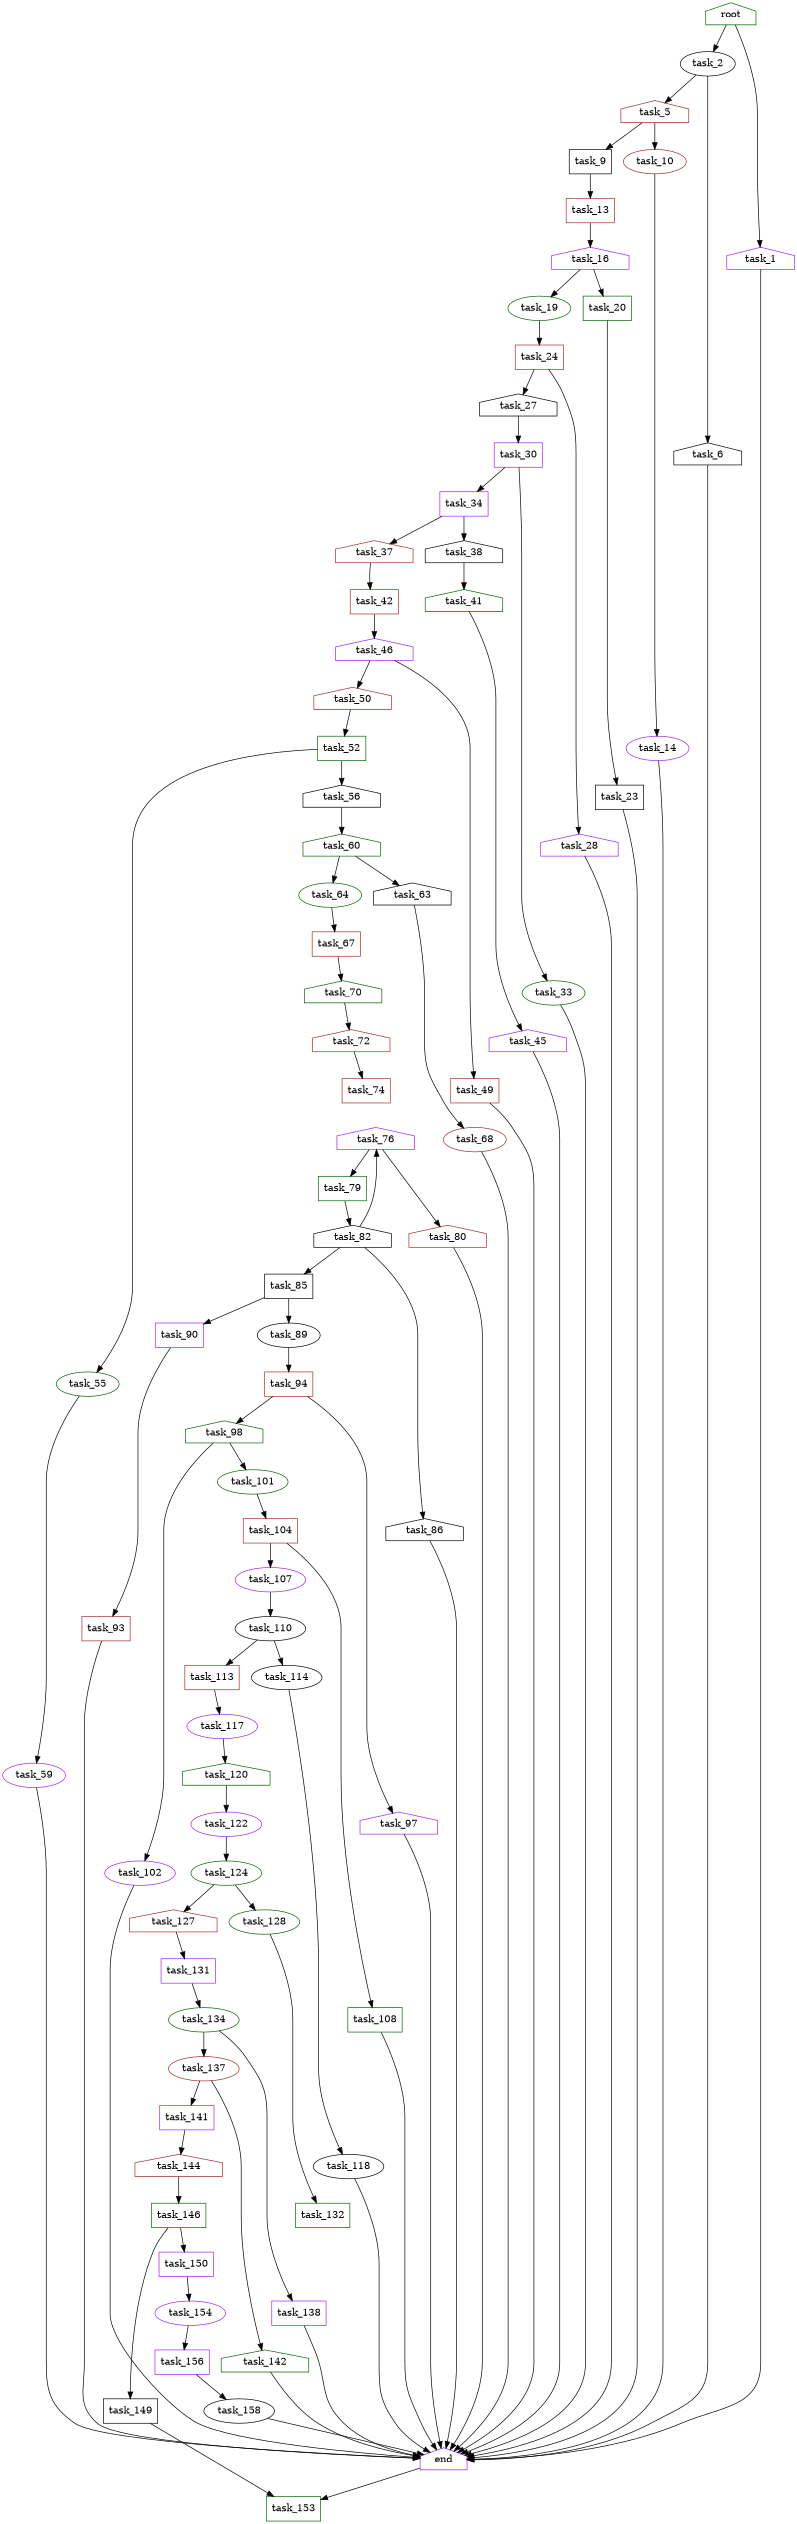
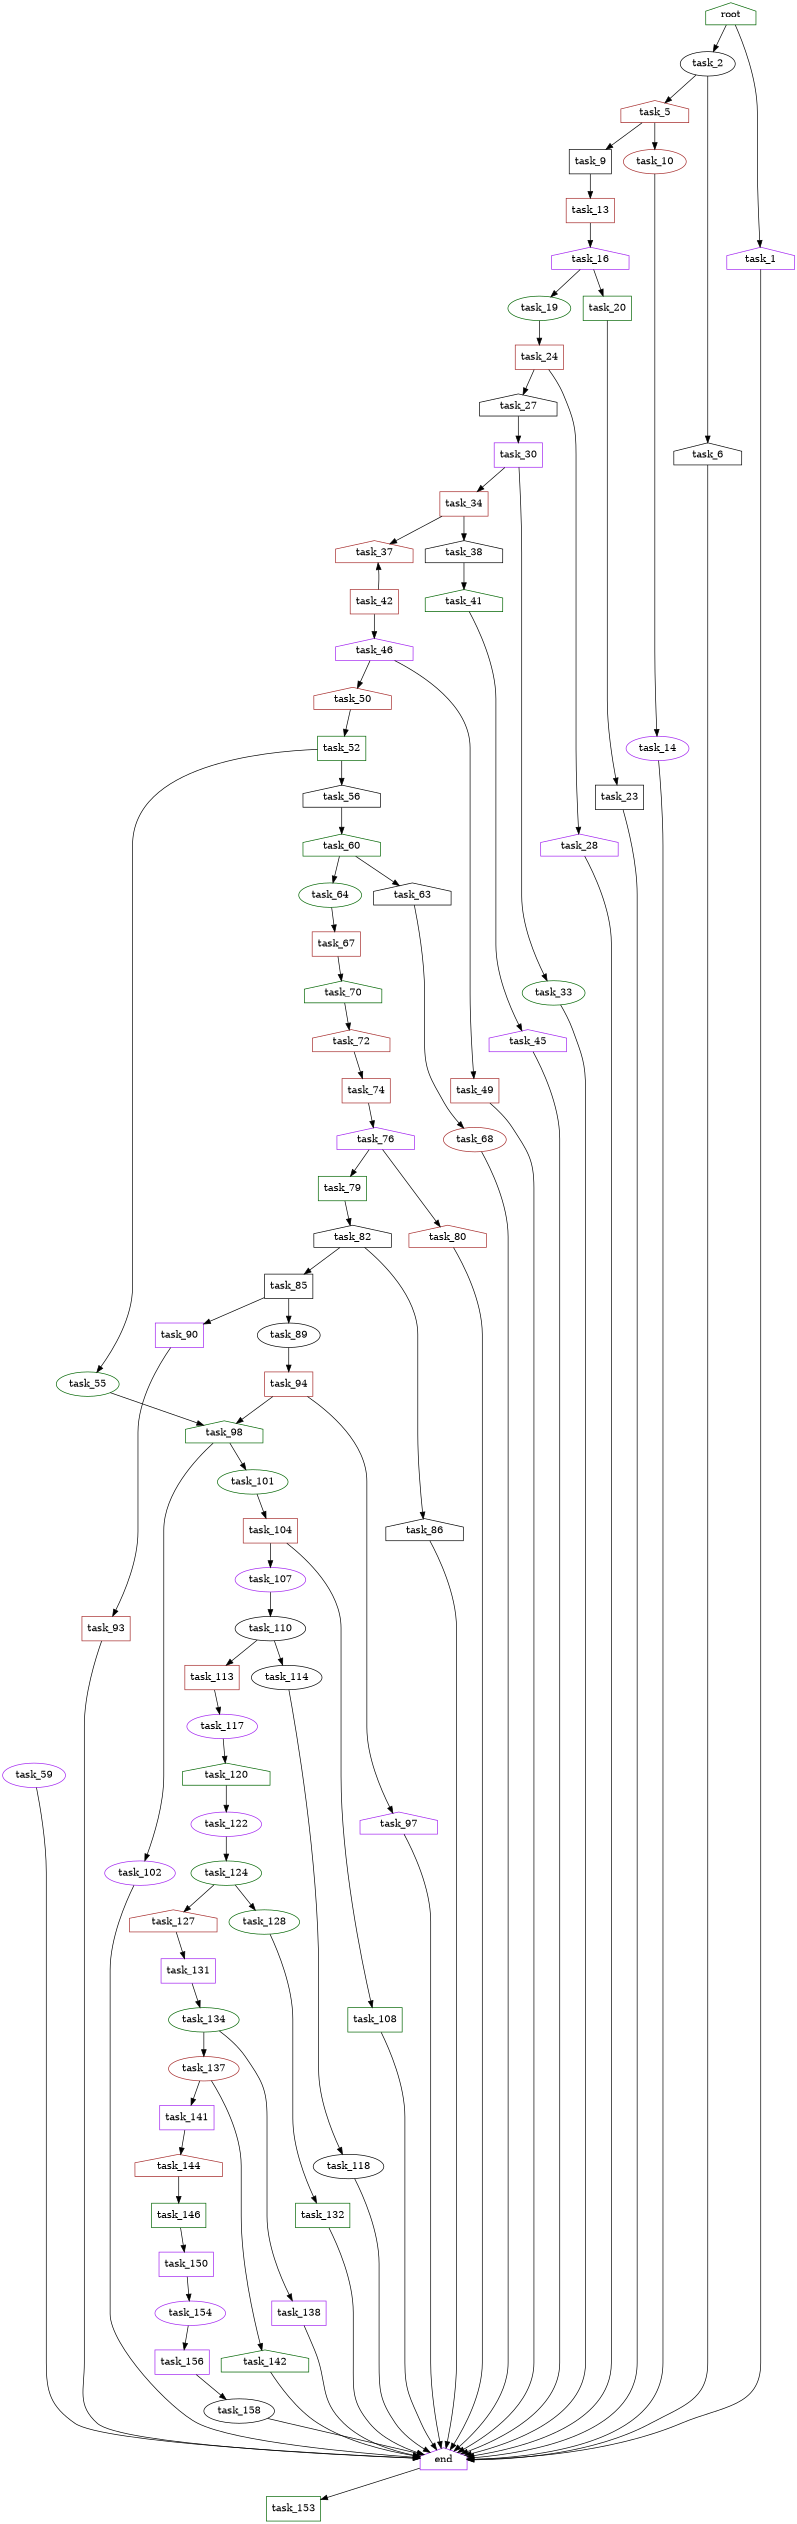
node "task_34": color purple -> brown
edge "task_37" -> "task_42": reversed
edge "task_82" -> "task_76": now "task_74" -> "task_76"
edge "task_55" -> "task_59": now "task_55" -> "task_98"
edge "task_132" -> "end": added
node "task_149": removed
